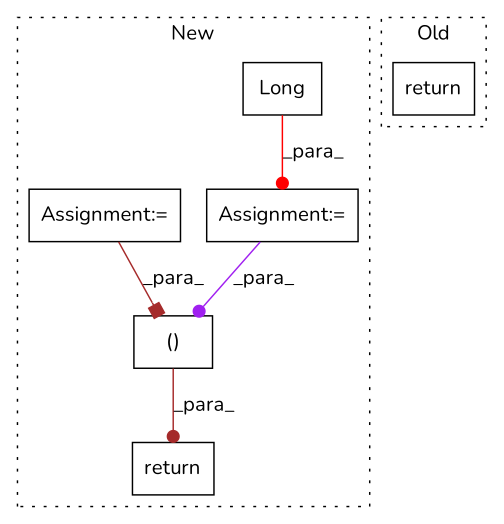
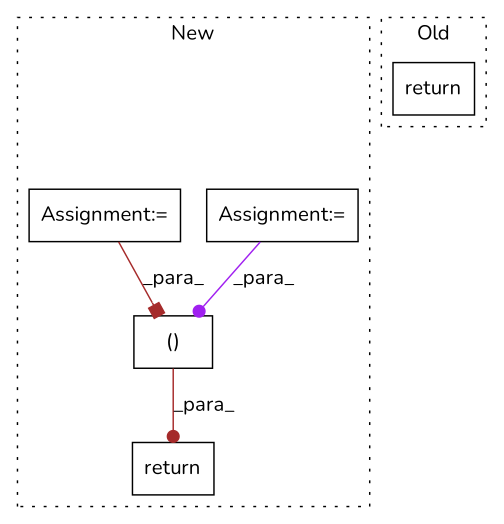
node "Long": removed
